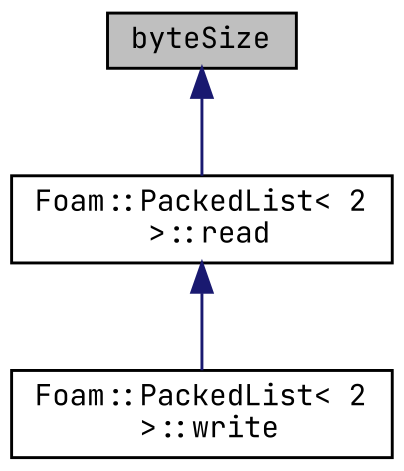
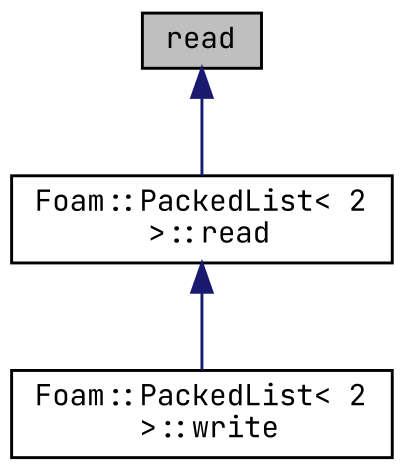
node "byteSize": label "byteSize" -> "read"
